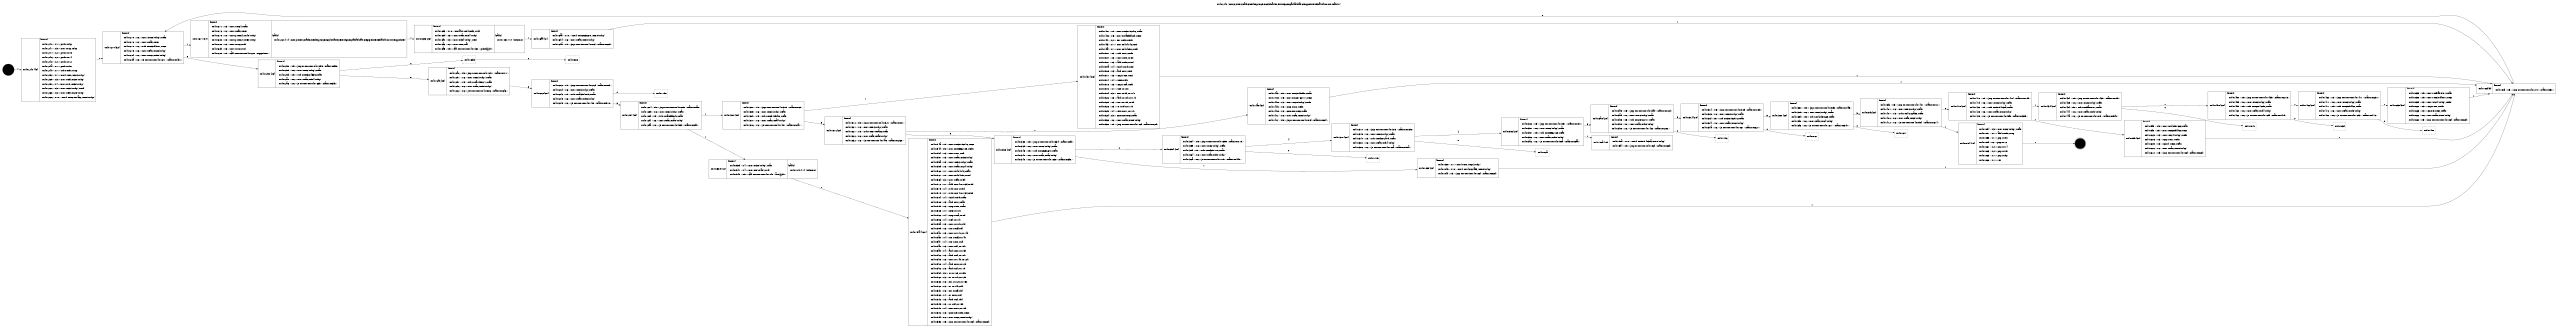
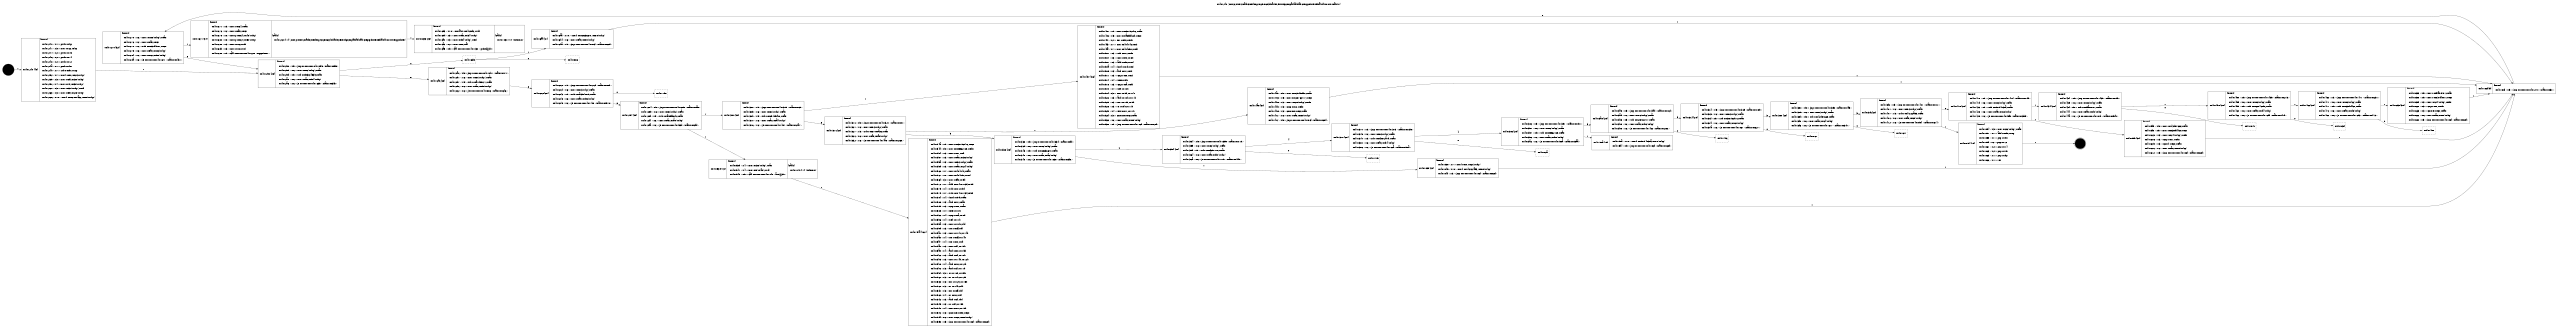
edge "0x401693 [23]" -> "0x4016aa [21]": now "0x401635" -> "0x4016aa [21]"
edge "0x401240 [48]" -> "0x401270 [32]": now "0x401240 [48]" -> "0x401290 [28]"
